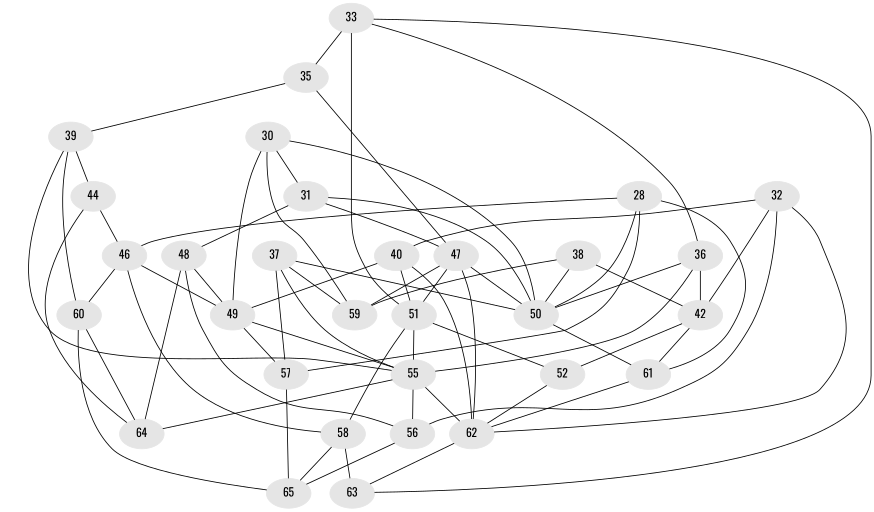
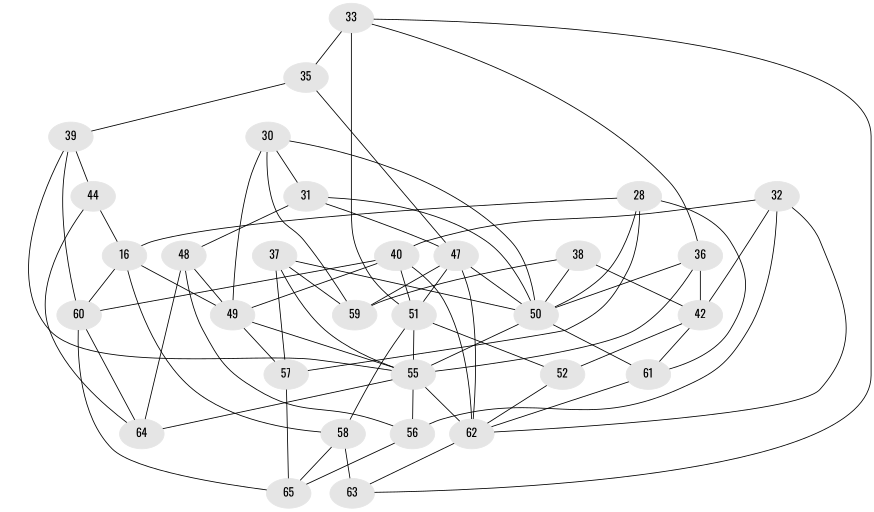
node "46": label "46" -> "16"
edge "40" -- "60": added
edge "50" -- "55": added
